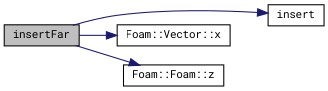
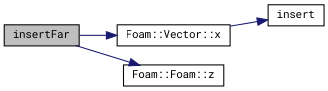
edge "insertFar" -> "insert": now "Foam::Vector::x" -> "insert"
